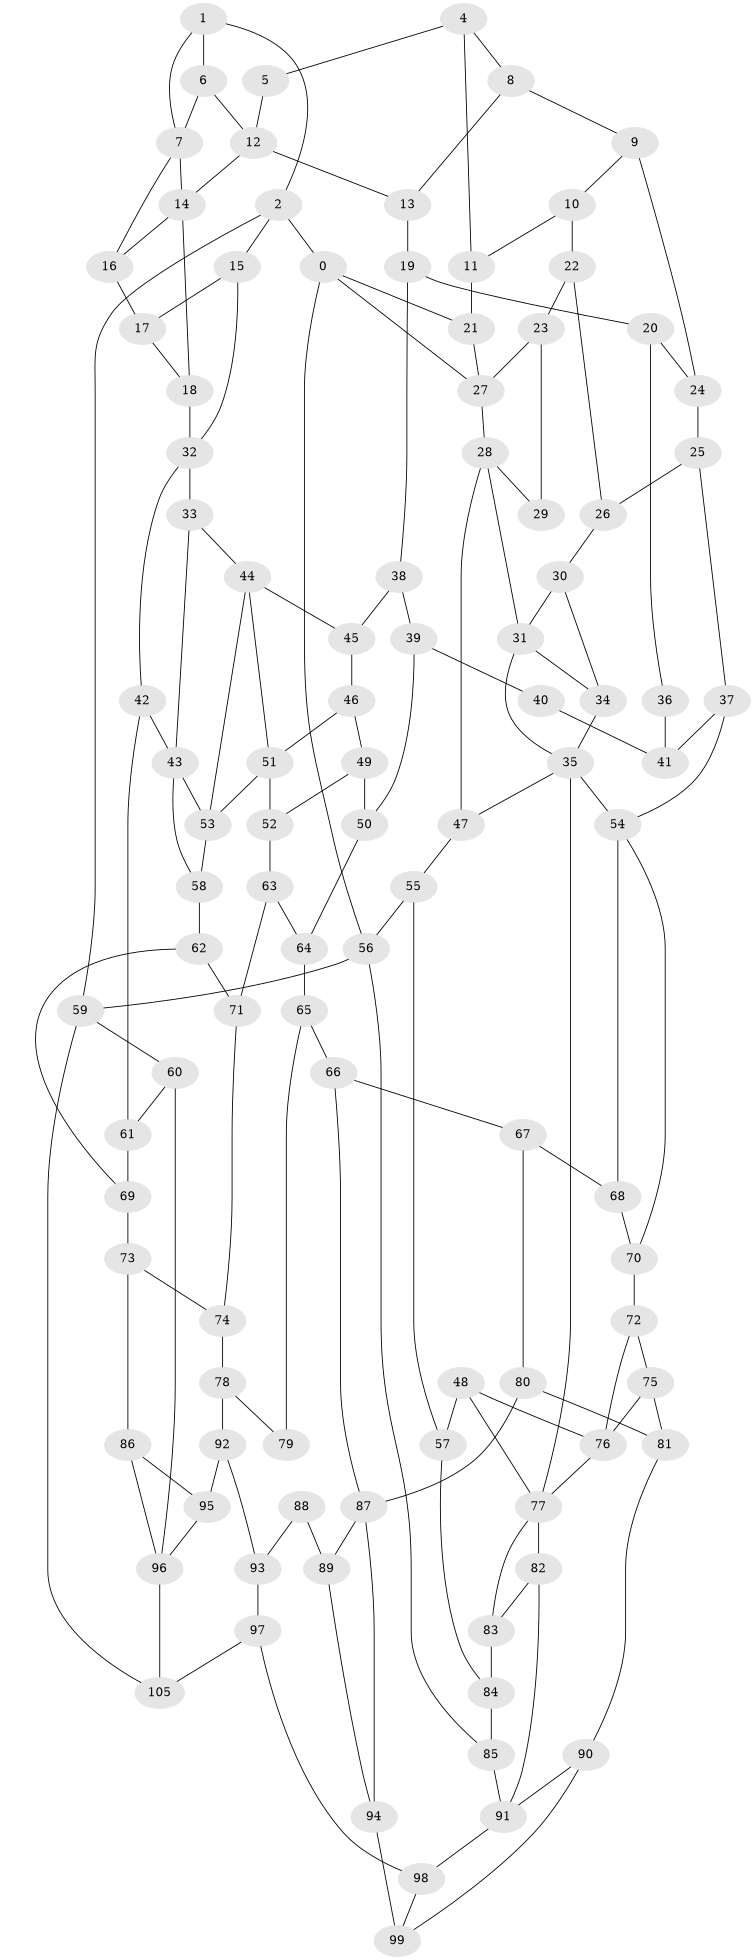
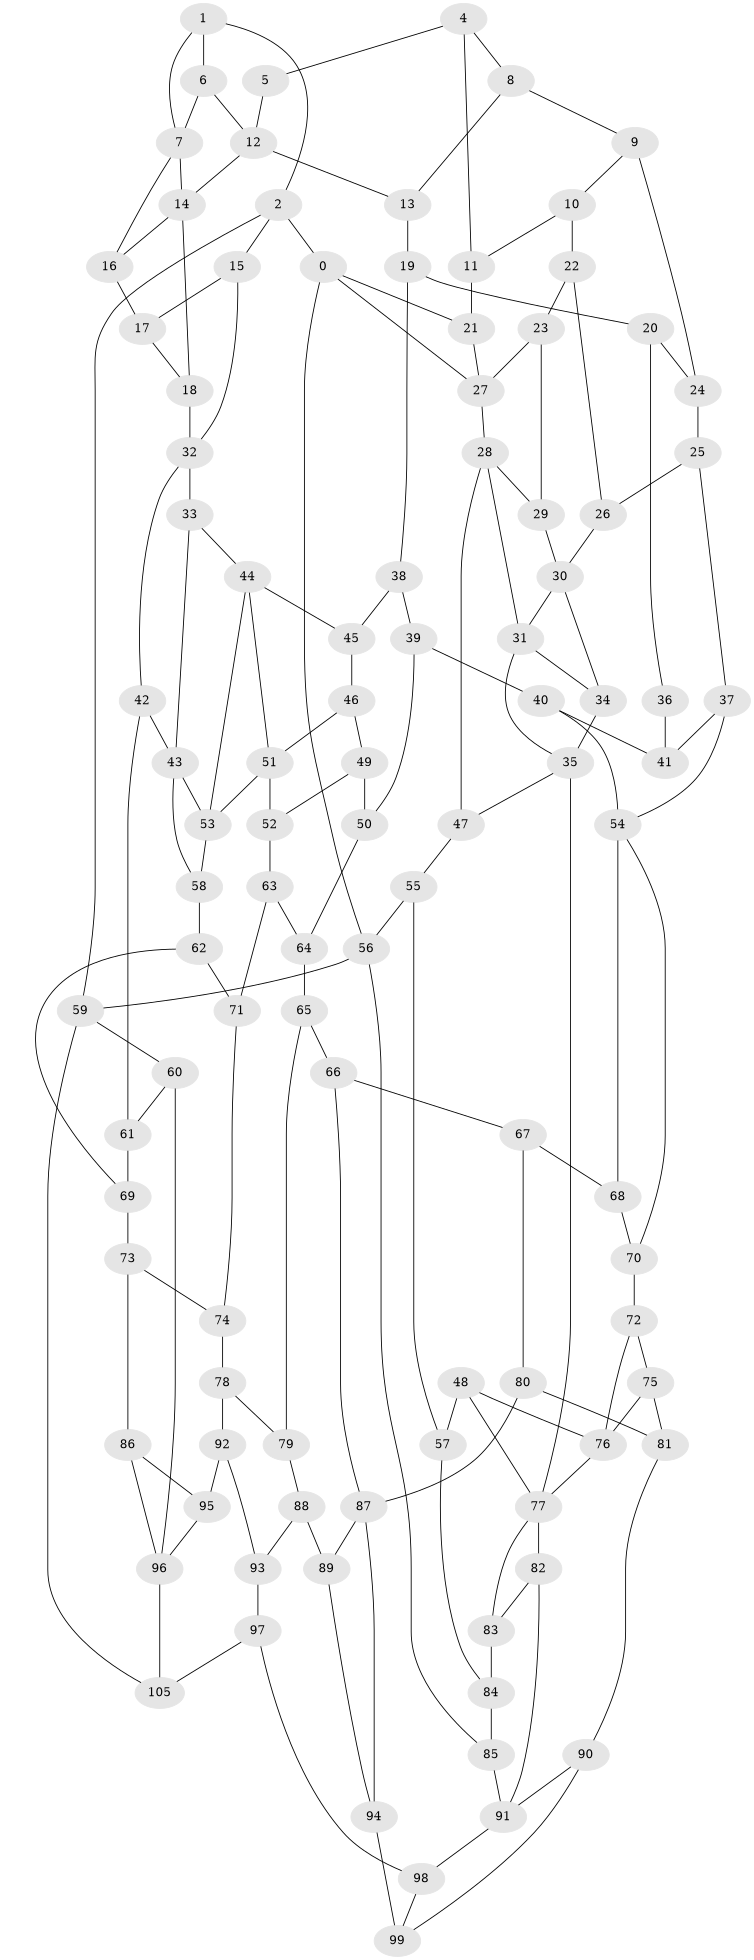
edge "29" -- "30": added
edge "35" -- "54": now "40" -- "54"
edge "79" -- "88": added
